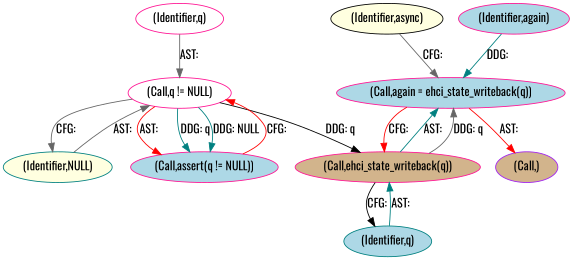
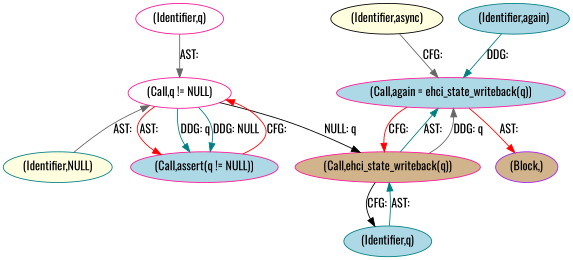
node "(Identifier,again)": color deeppink -> teal
edge "(Call,q != NULL)" -> "(Identifier,NULL)": removed, label "CFG:"
edge "(Call,q != NULL)" -> "(Call,ehci_state_writeback(q))": label "DDG: q" -> "NULL: q"
node "(Call,)": label "(Call,)" -> "(Block,)"
